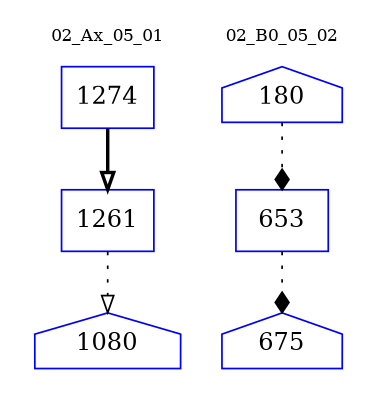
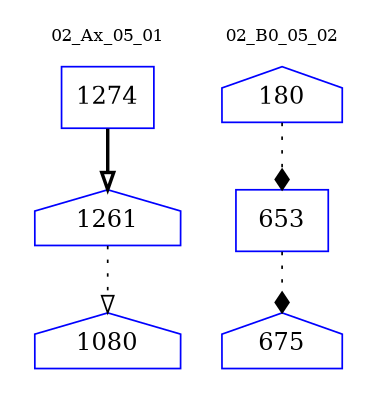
node "1261": shape box -> house
